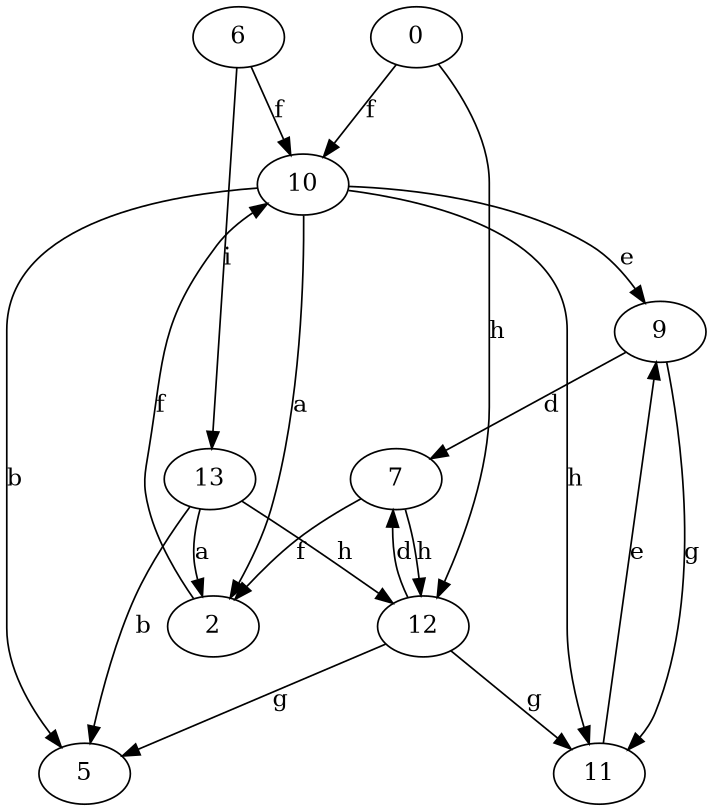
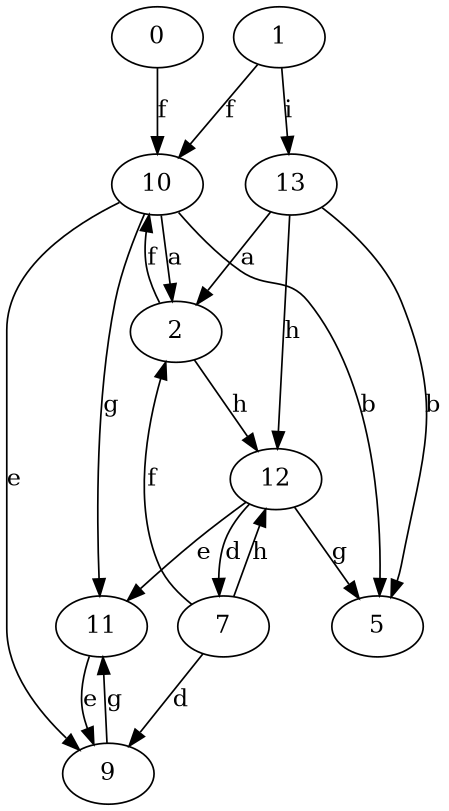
node "6": label "6" -> "1"
edge "0" -> "12": now "2" -> "12"
edge "9" -> "7": reversed
edge "10" -> "11": label "h" -> "g"
edge "12" -> "11": label "g" -> "e"
